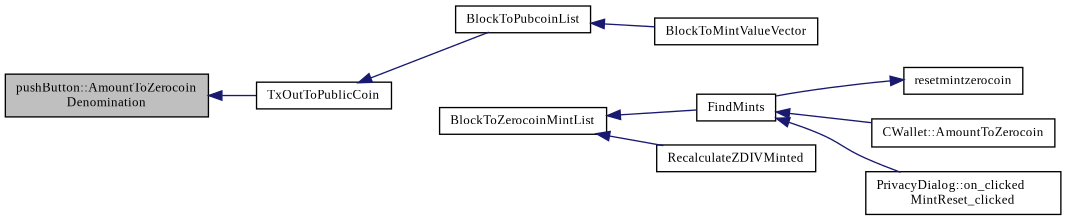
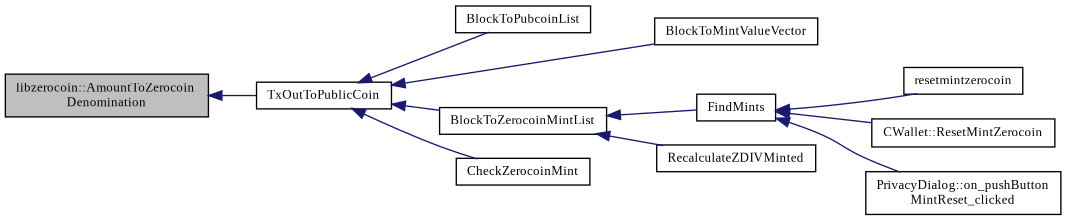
edge "BlockToMintValueVector" -> "BlockToPubcoinList": now "BlockToMintValueVector" -> "TxOutToPublicCoin"
edge "FindMints" -> "resetmintzerocoin": reversed
node "pushButton::AmountToZerocoin Denomination": label "pushButton::AmountToZerocoin Denomination" -> "libzerocoin::AmountToZerocoin Denomination"
edge "BlockToZerocoinMintList" -> "TxOutToPublicCoin": added
node "CWallet::AmountToZerocoin": label "CWallet::AmountToZerocoin" -> "CWallet::ResetMintZerocoin"
node "CheckZerocoinMint": added
node "PrivacyDialog::on_clicked MintReset_clicked": label "PrivacyDialog::on_clicked MintReset_clicked" -> "PrivacyDialog::on_pushButton MintReset_clicked"
